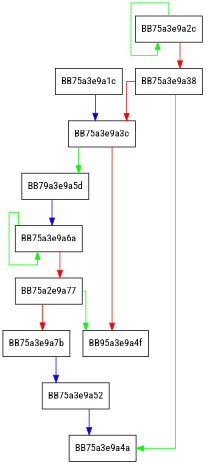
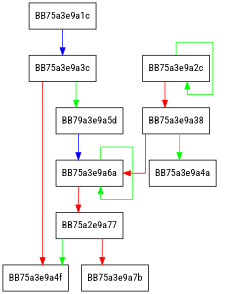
edge "BB75a3e9a38" -> "BB75a3e9a3c": now "BB75a3e9a38" -> "BB75a3e9a6a"
node "BB95a3e9a4f": label "BB95a3e9a4f" -> "BB75a3e9a4f"
node "BB75a3e9a52": removed
